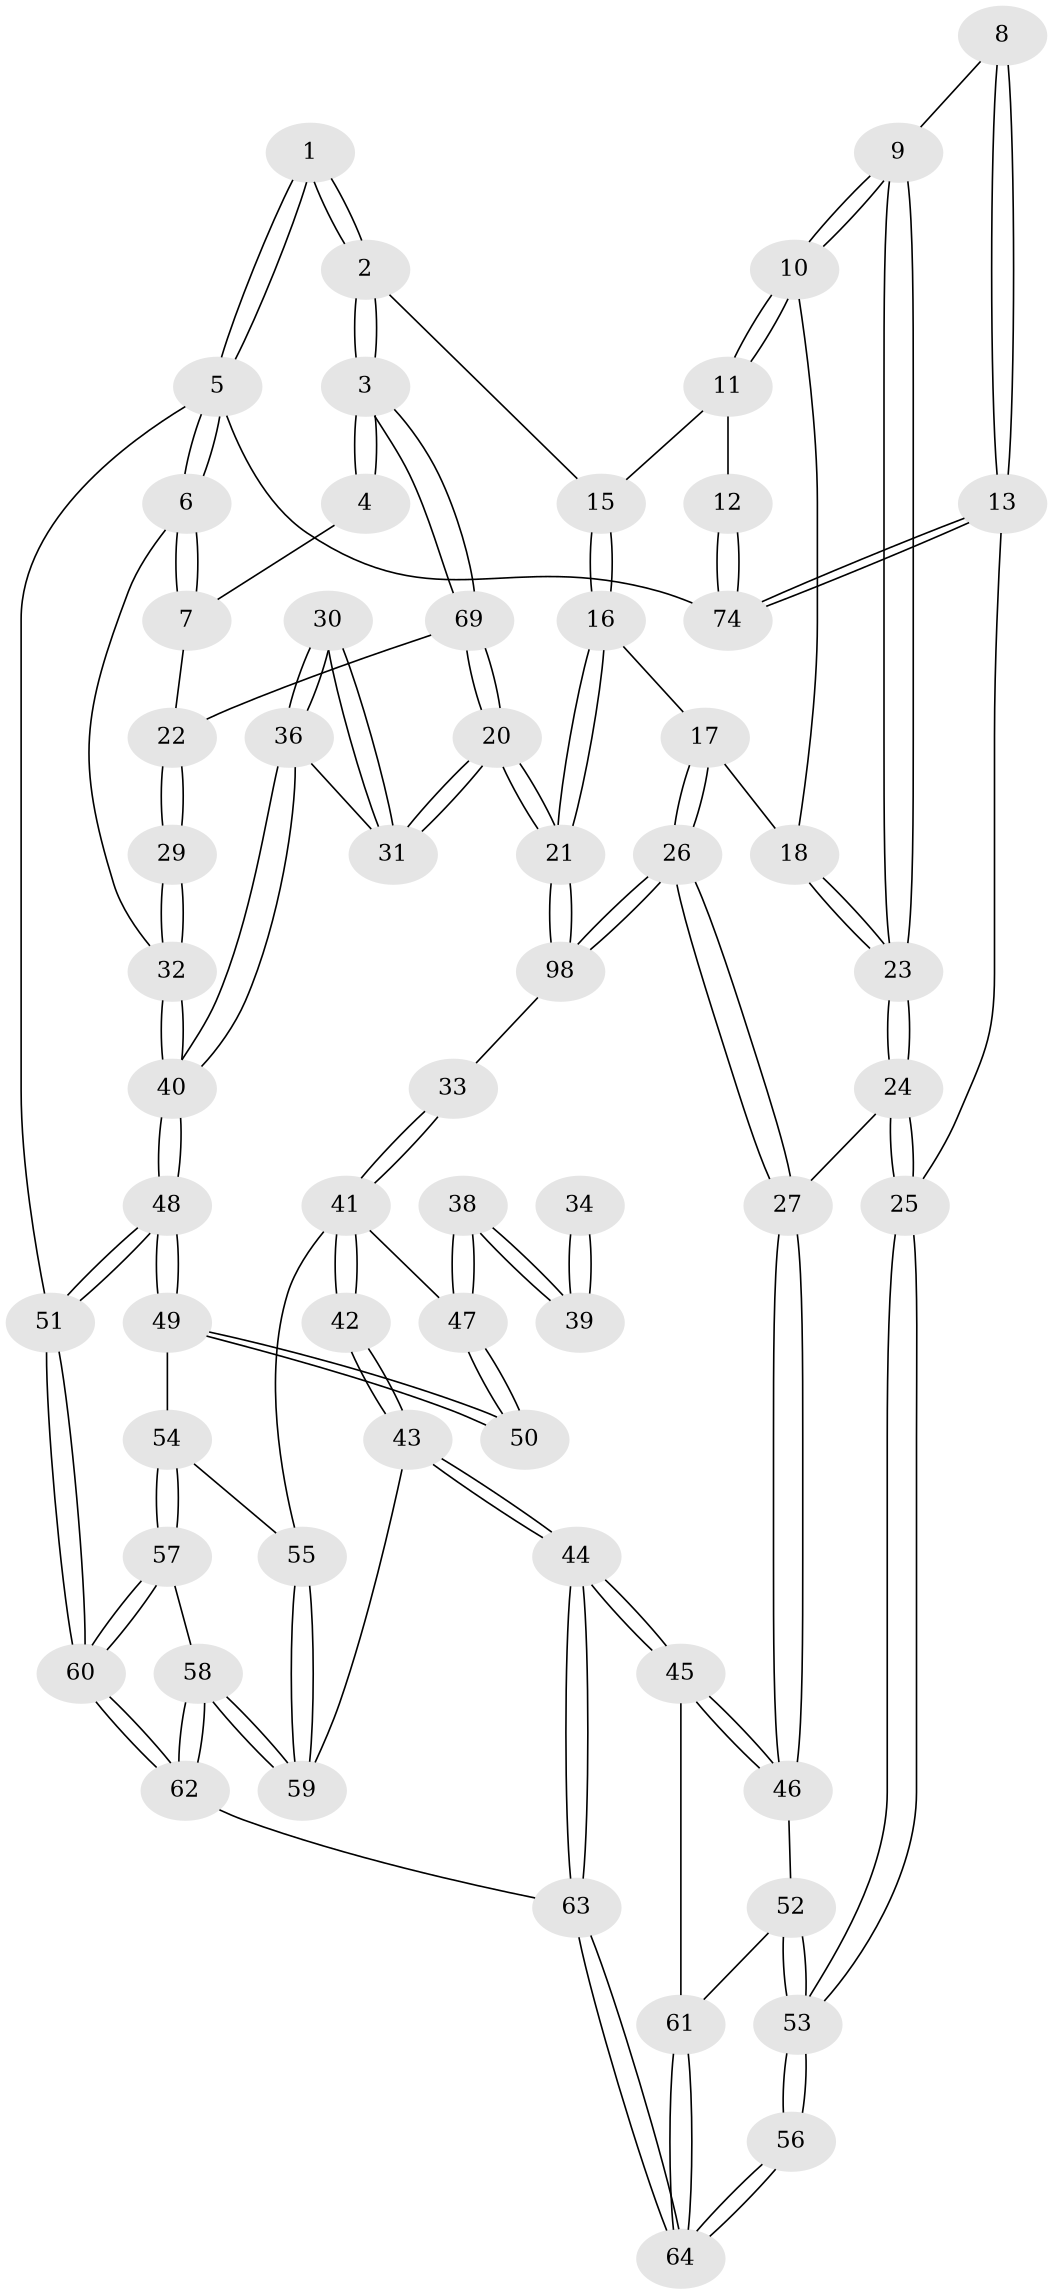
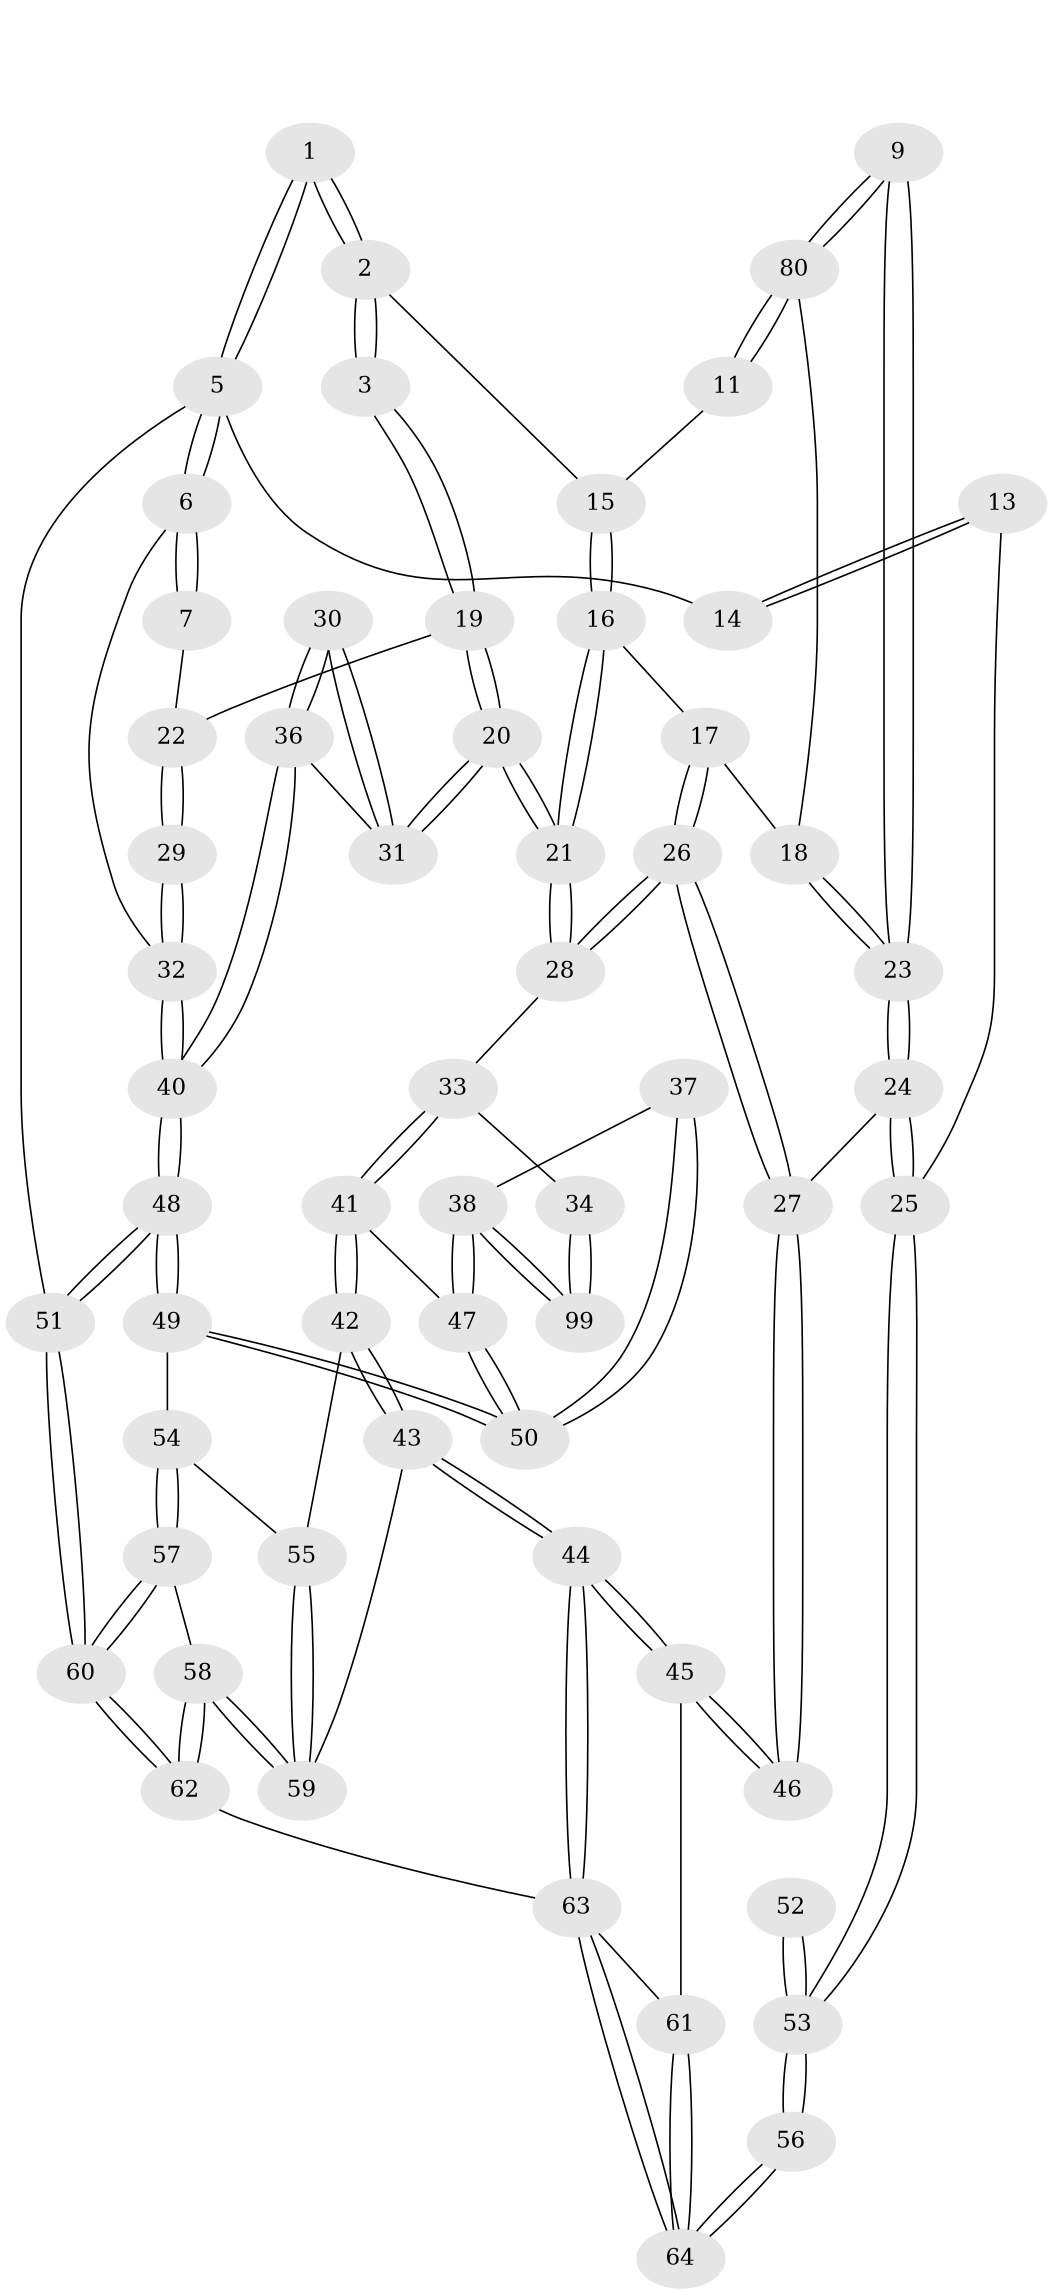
node "8": removed
node "10": label "10" -> "80"
node "4": removed
node "12": removed
node "69": label "69" -> "19"
node "74": label "74" -> "14"
node "98": label "98" -> "28"
node "37": added
edge "33" -- "34": added
node "39": label "39" -> "99"
edge "41" -- "55": now "42" -- "55"
edge "46" -- "52": removed
edge "52" -- "61": now "63" -- "61"
